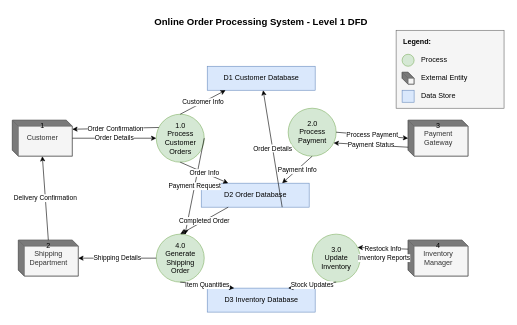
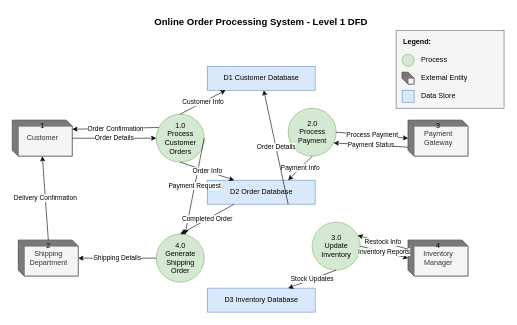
node "D2 Order Database": moved (255, 195) -> (261, 192)
node "3.0 Update Inventory": moved (336, 258) -> (336, 246)
edge "4.0 Generate Shipping Order" -> "D3 Inventory Database": removed, label "Item Quantities"
